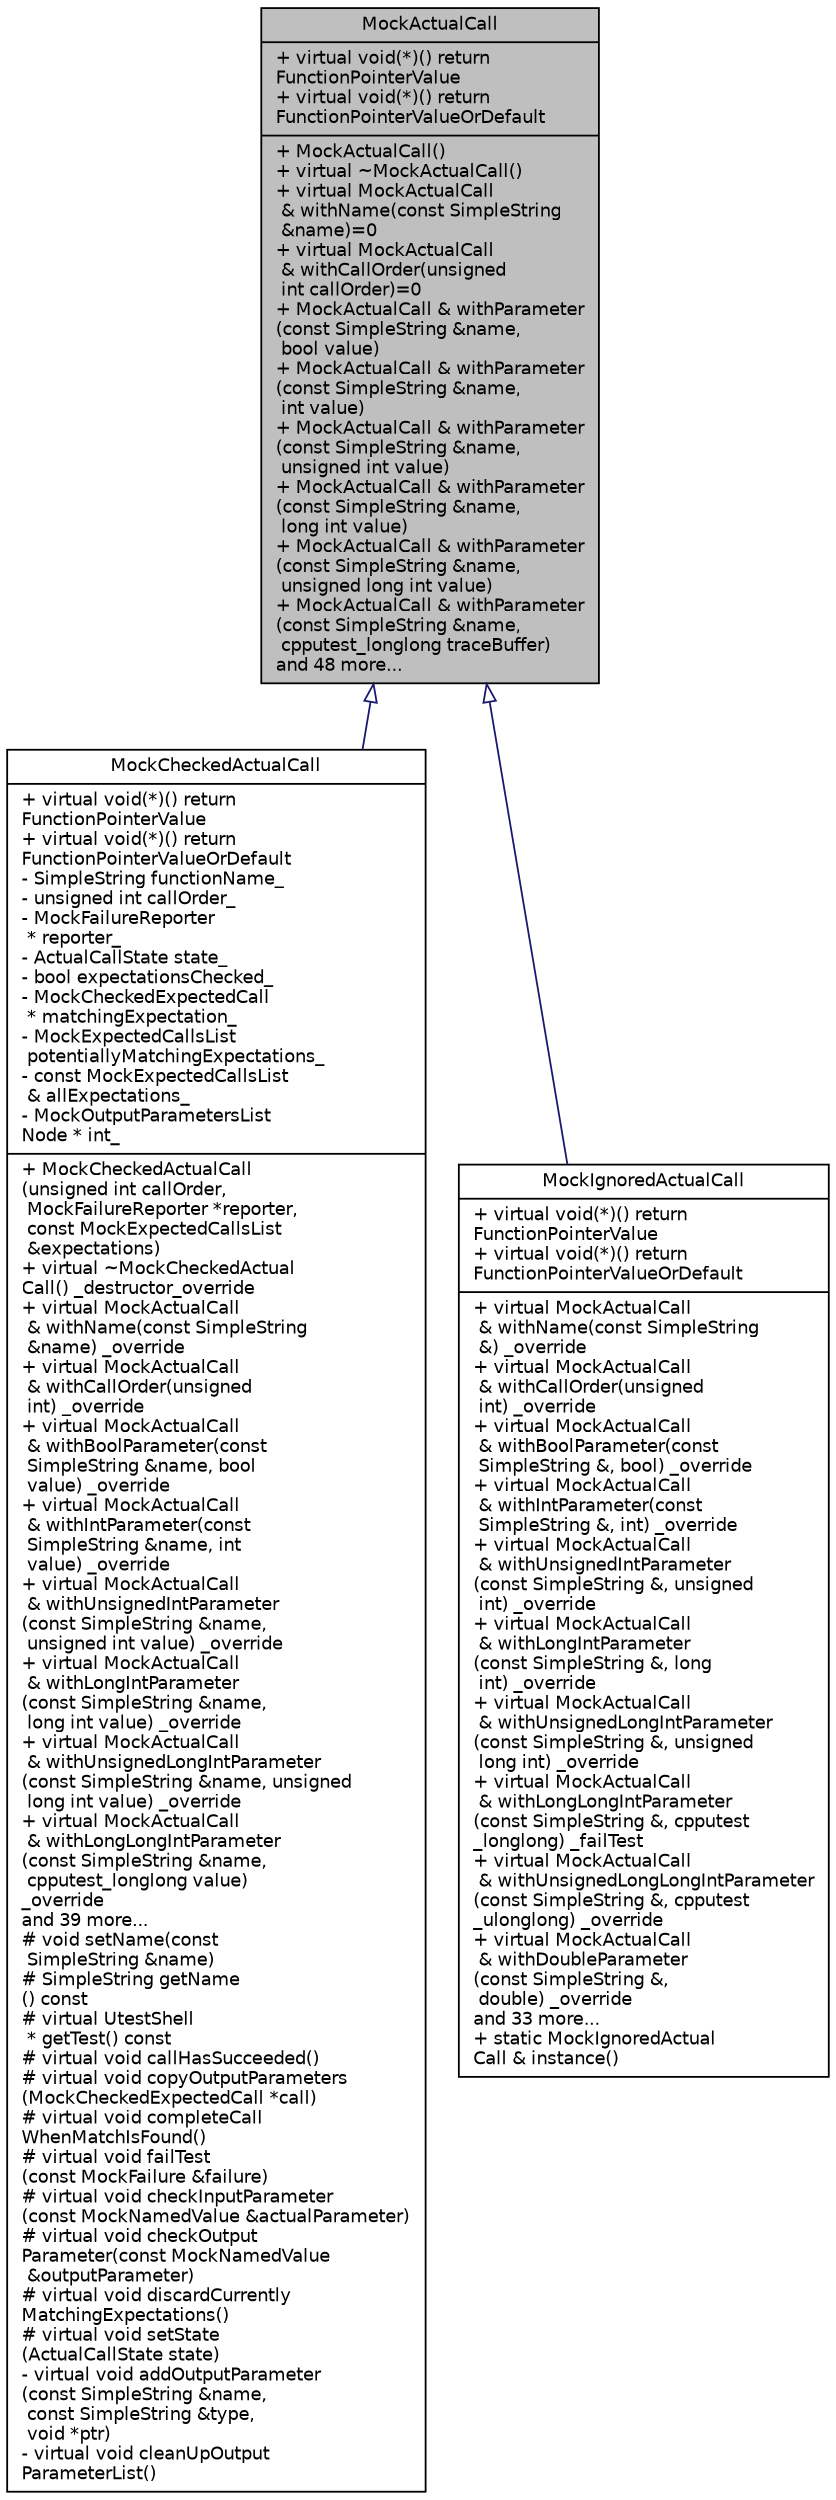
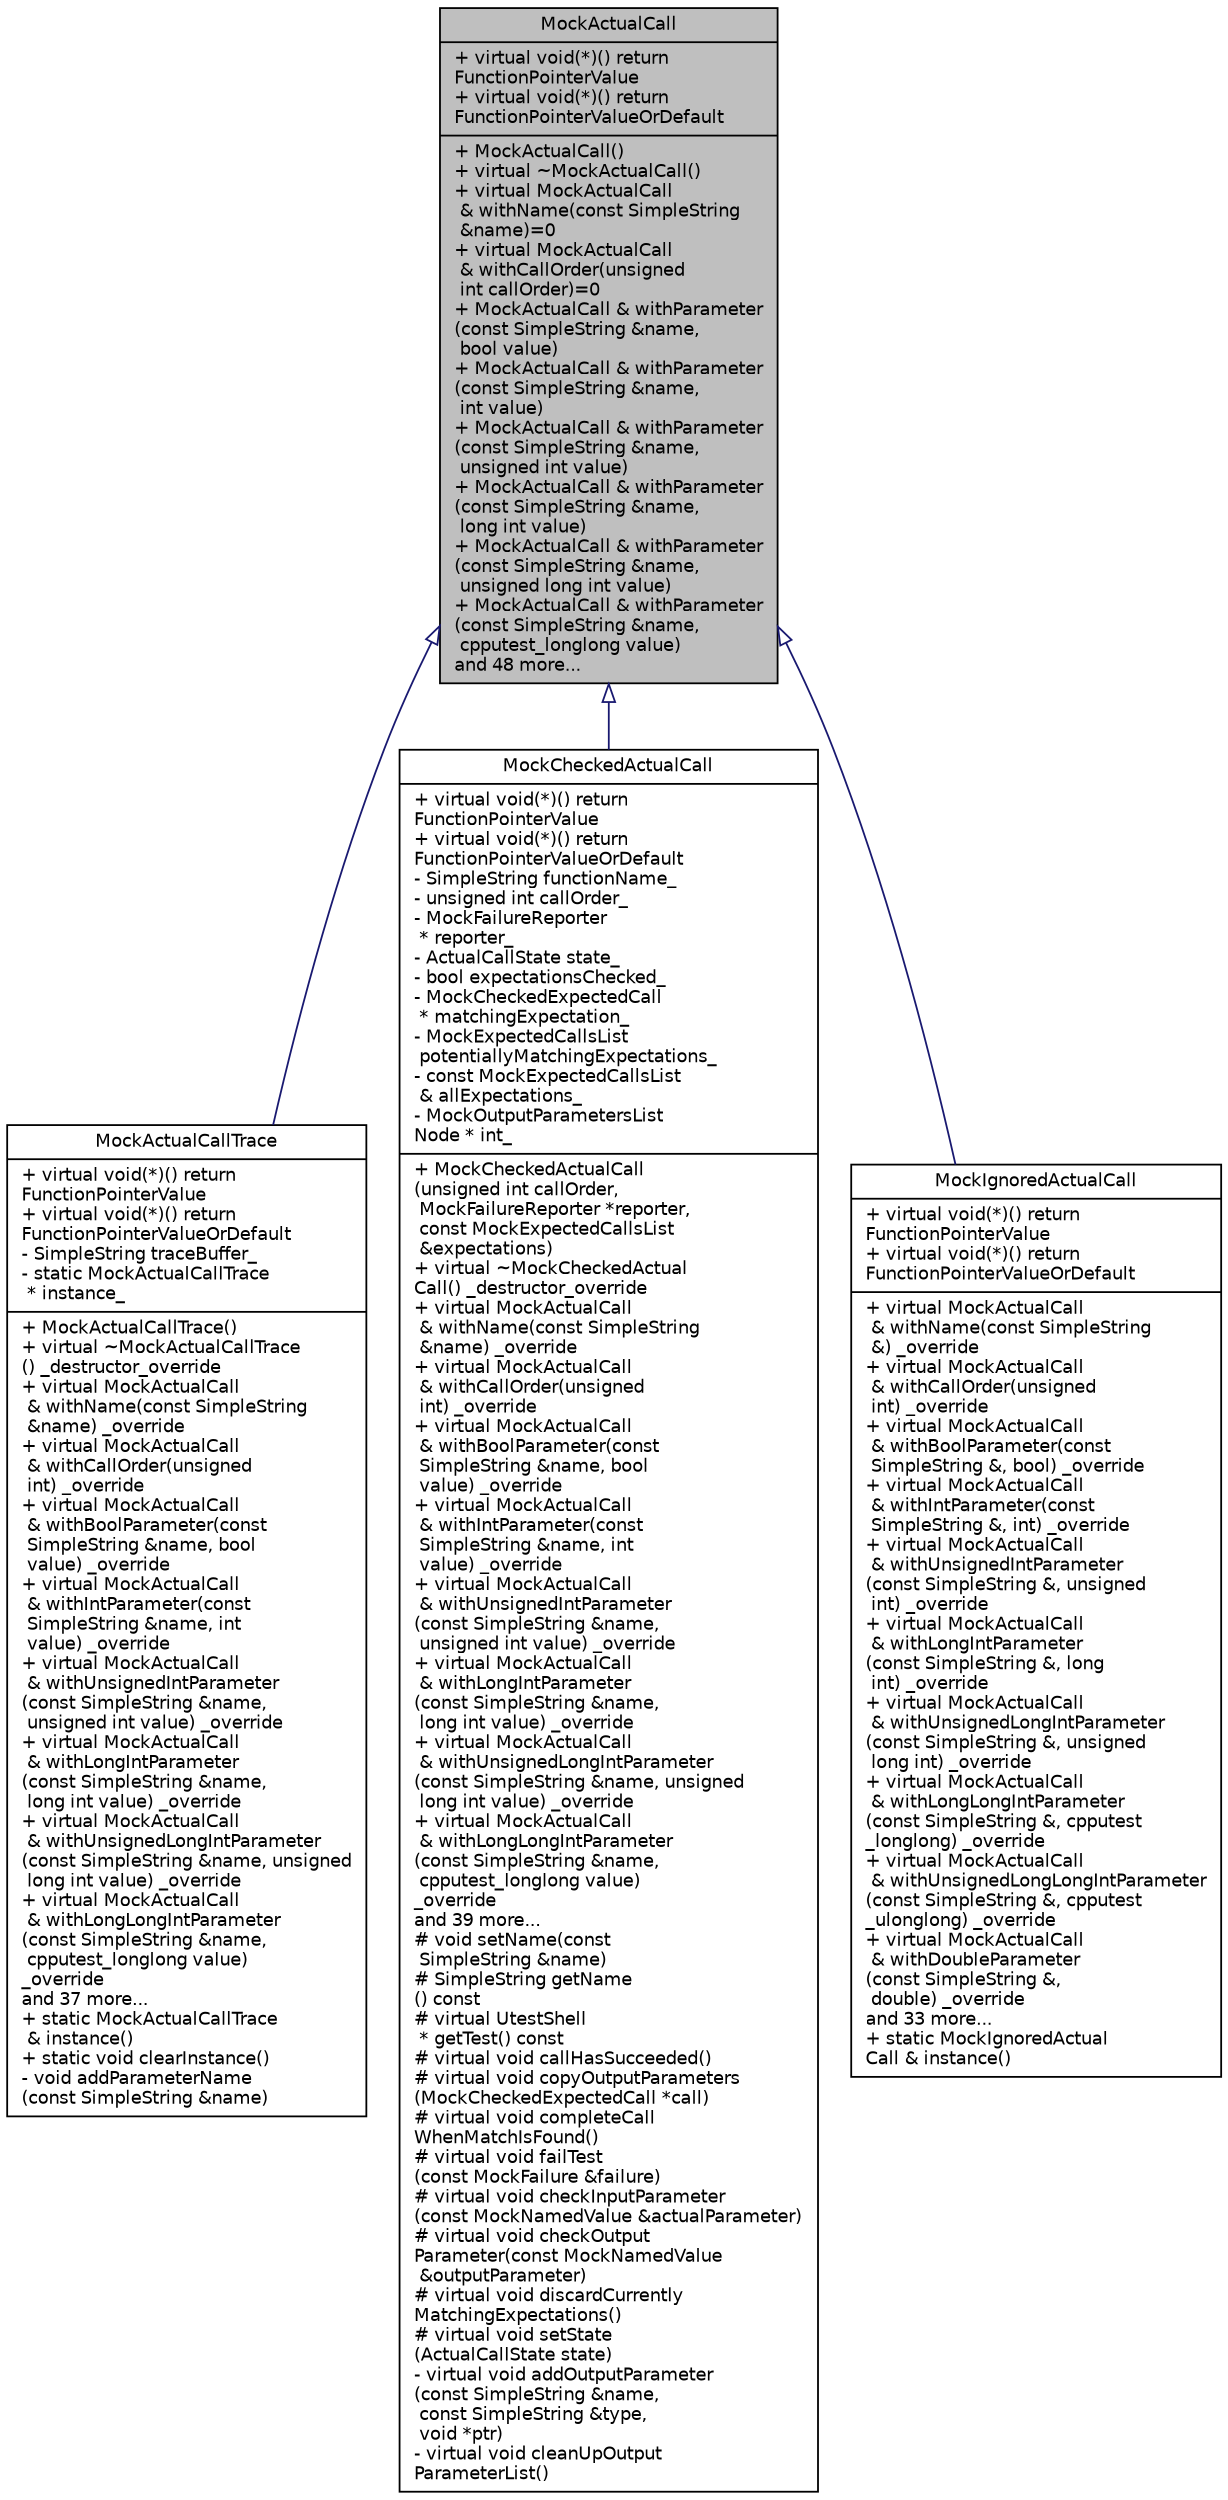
node "MockActualCall": text "cpputest_longlong traceBuffer)" -> "cpputest_longlong value)"
node "MockActualCallTrace": added
node "MockIgnoredActualCall": text "_longlong) _failTest" -> "_longlong) _override"
